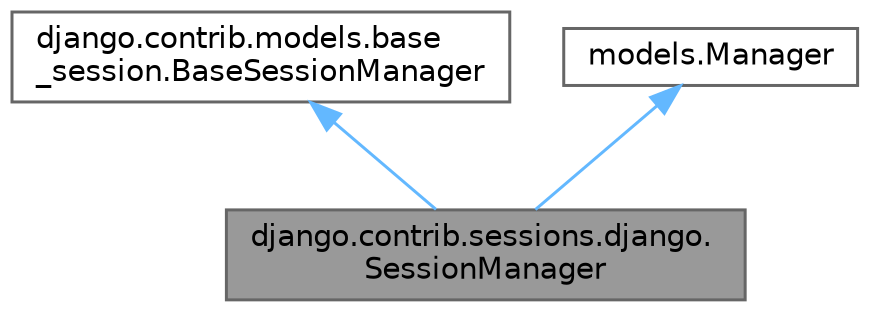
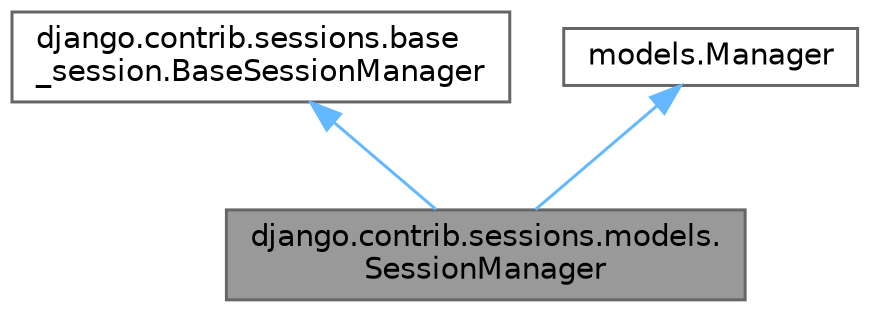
node "django.contrib.models.base _session.BaseSessionManager": label "django.contrib.models.base _session.BaseSessionManager" -> "django.contrib.sessions.base _session.BaseSessionManager"
node "django.contrib.sessions.django. SessionManager": label "django.contrib.sessions.django. SessionManager" -> "django.contrib.sessions.models. SessionManager"
